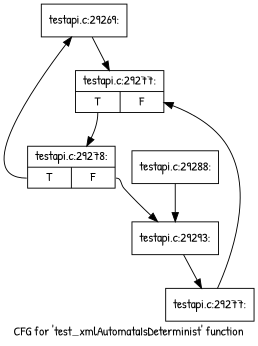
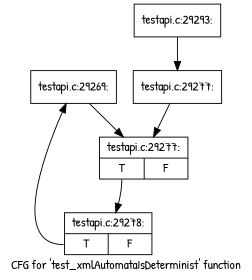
node "testapi.c:29288:": removed
edge "testapi.c:29278:" -> "testapi.c:29293:": removed
